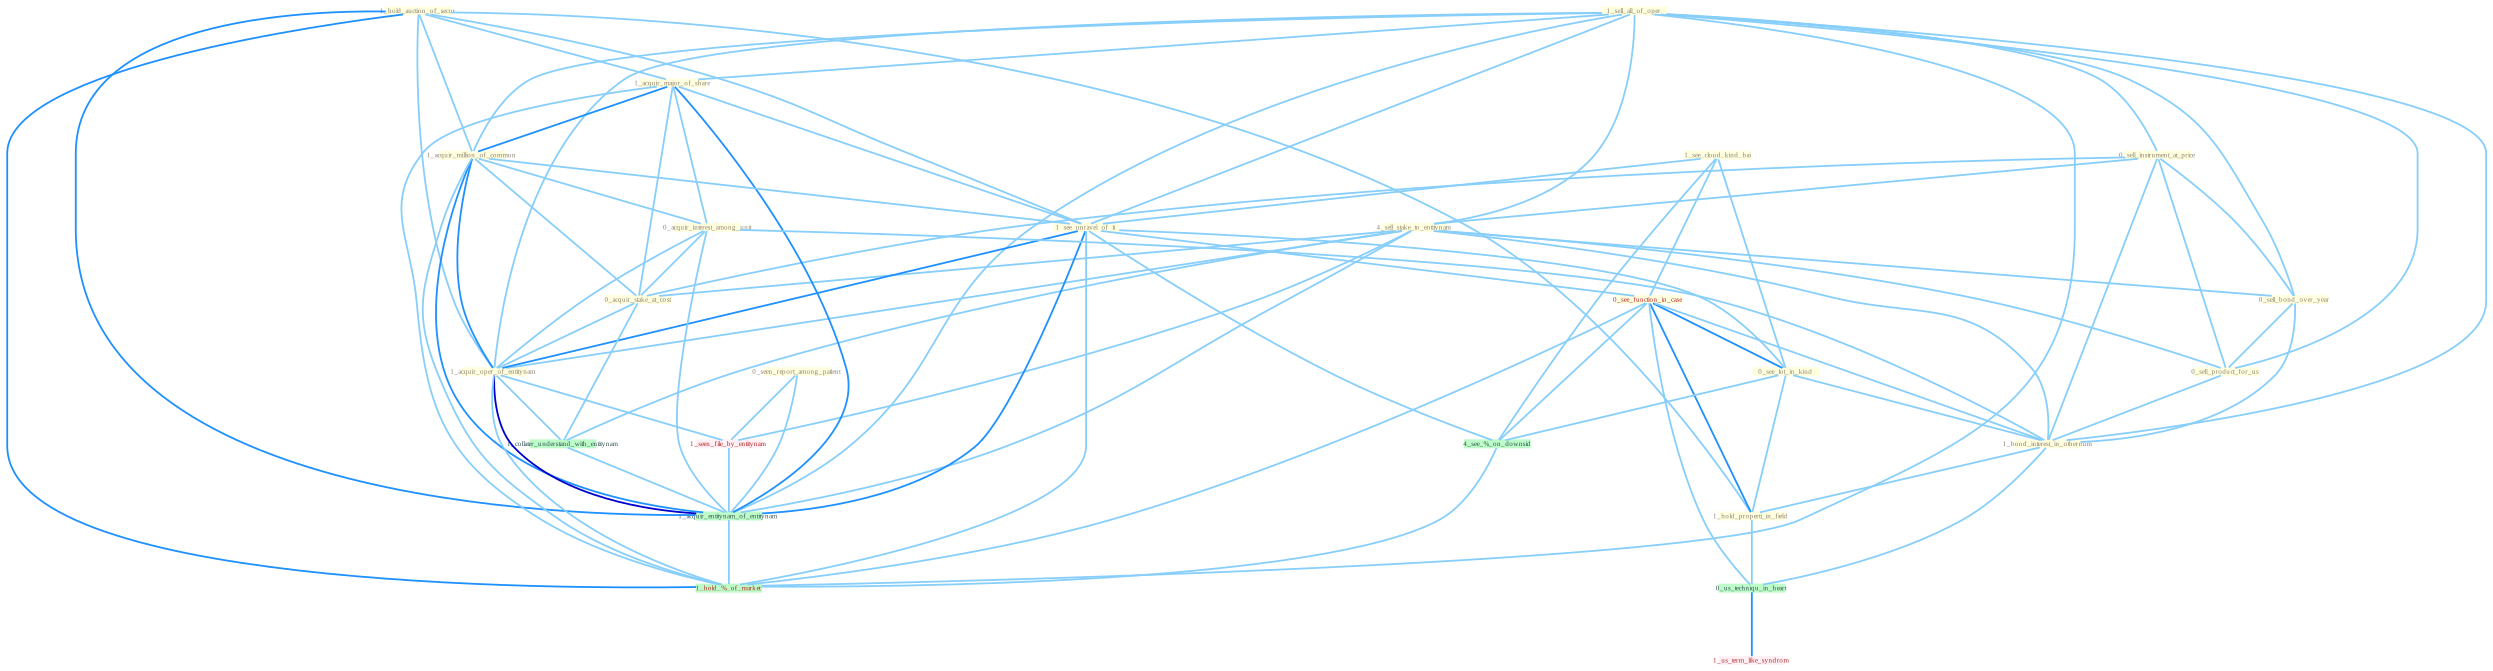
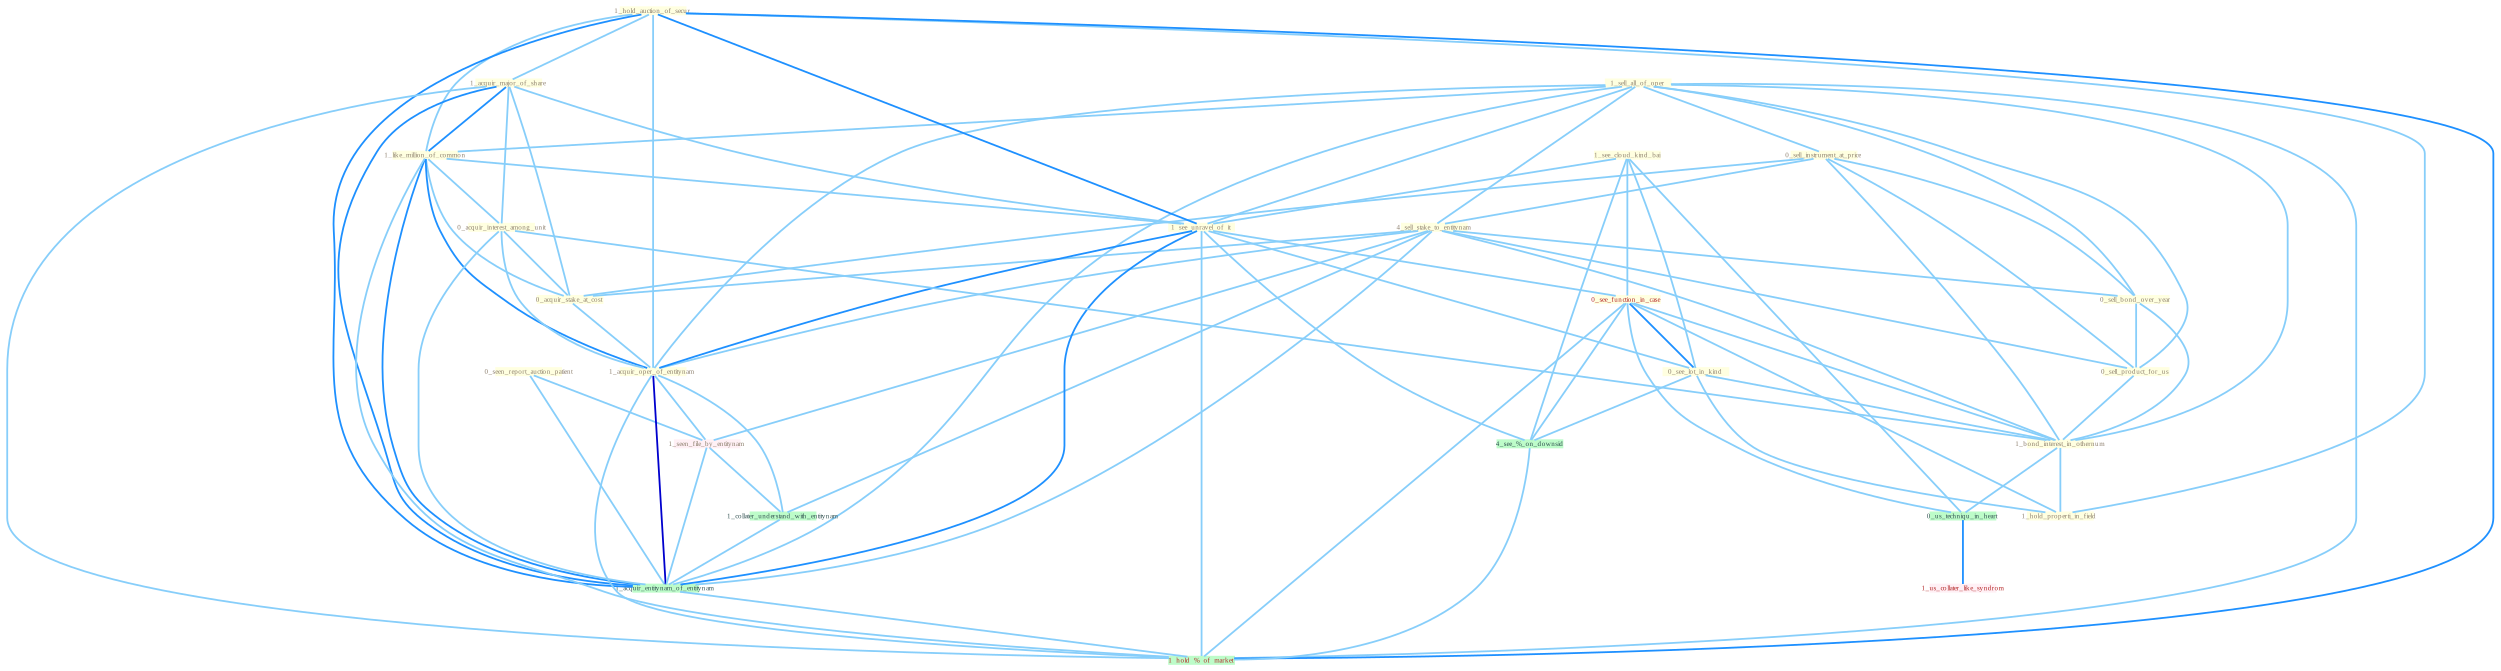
edge "1_sell_all_of_oper" -- "1_acquir_major_of_share": removed
edge "1_hold_auction_of_secur" -- "1_see_unravel_of_it": color #87cefa -> #1e90ff
node "1_acquir_million_of_common": label "1_acquir_million_of_common" -> "1_like_million_of_common"
edge "0_acquir_stake_at_cost" -- "1_collater_understand_with_entitynam": now "1_seen_file_by_entitynam" -- "1_collater_understand_with_entitynam"
node "0_seen_report_among_patient": label "0_seen_report_among_patient" -> "0_seen_report_auction_patient"
edge "0_see_function_in_case" -- "1_hold_properti_in_field": color #1e90ff -> #87cefa
node "1_seen_file_by_entitynam": fontcolor #b22222 -> #8b7d6b
edge "1_hold_properti_in_field" -- "0_us_techniqu_in_heart": now "1_see_cloud_kind_bai" -- "0_us_techniqu_in_heart"
node "1_us_term_like_syndrom": label "1_us_term_like_syndrom" -> "1_us_collater_like_syndrom"
